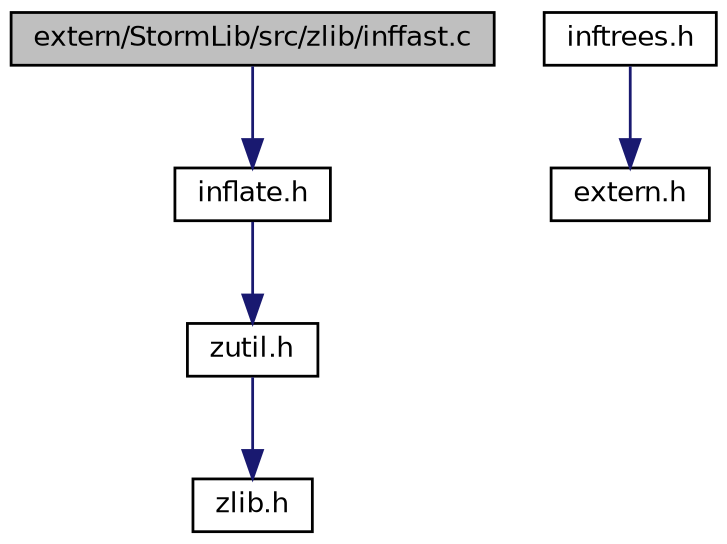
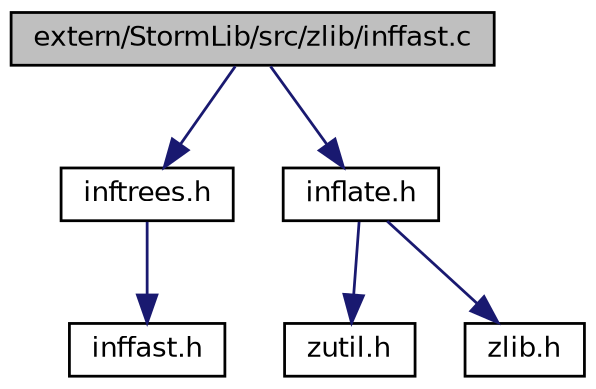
edge "extern/StormLib/src/zlib/inffast.c" -> "inftrees.h": added
node "extern.h": label "extern.h" -> "inffast.h"
edge "zutil.h" -> "zlib.h": now "inflate.h" -> "zlib.h"
